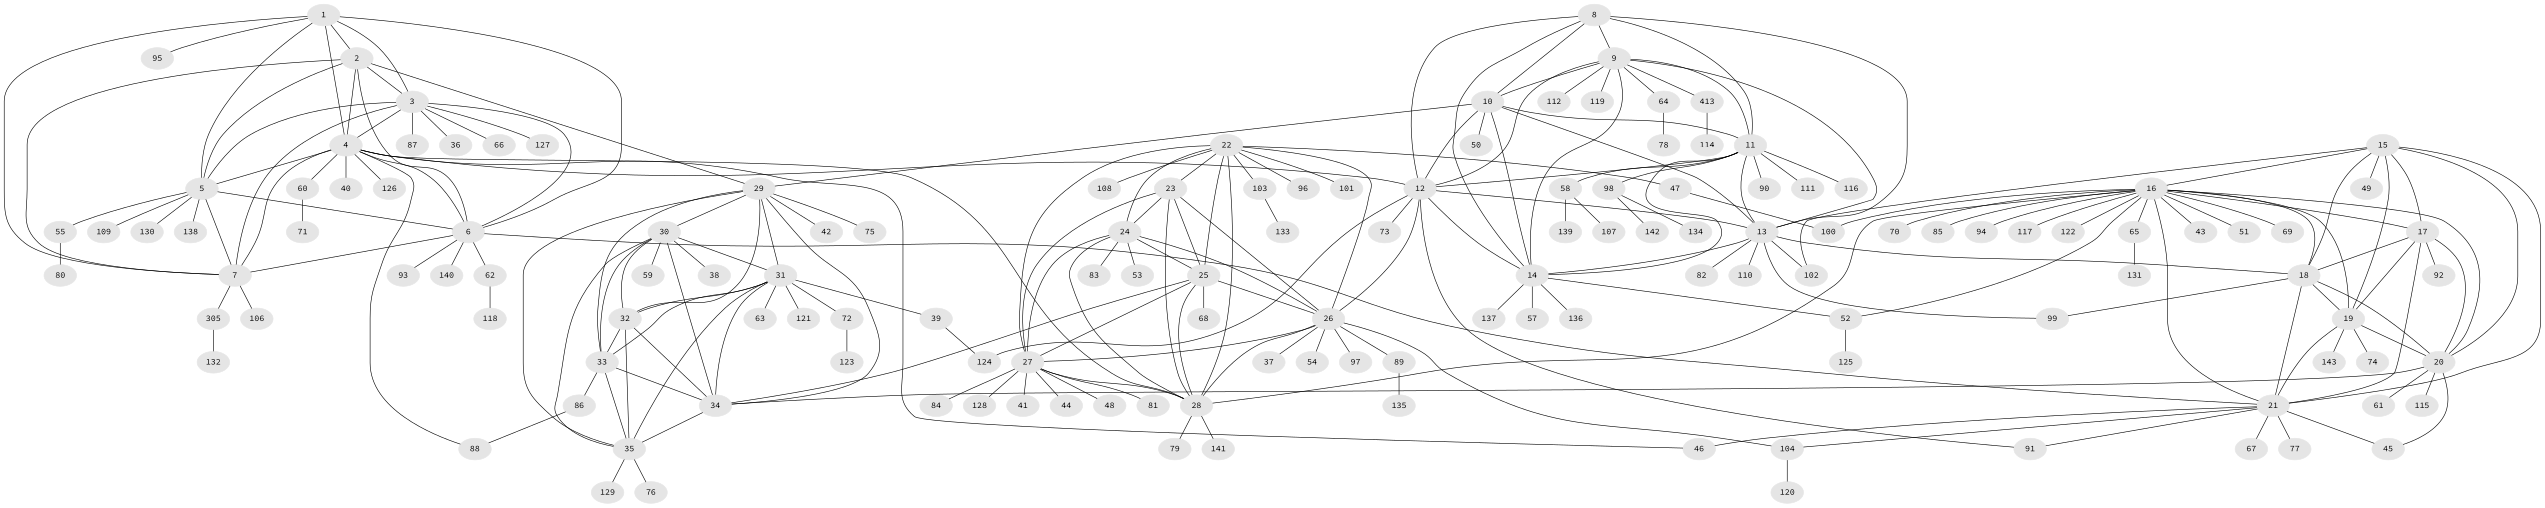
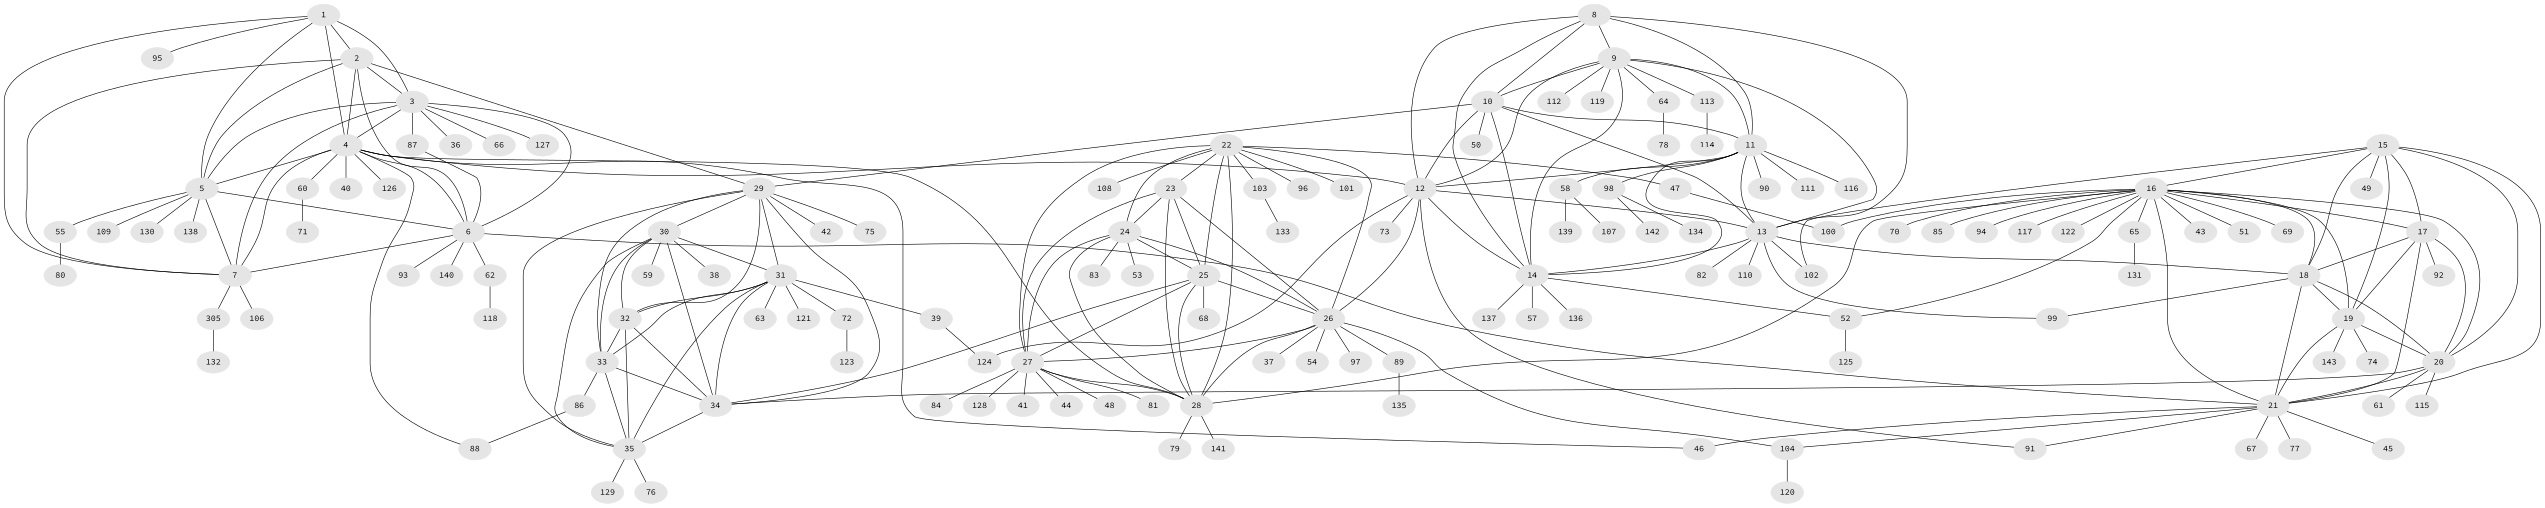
edge "1" -- "6": now "87" -- "6"
node "413": label "413" -> "113"
edge "20" -- "45": now "20" -- "21"
